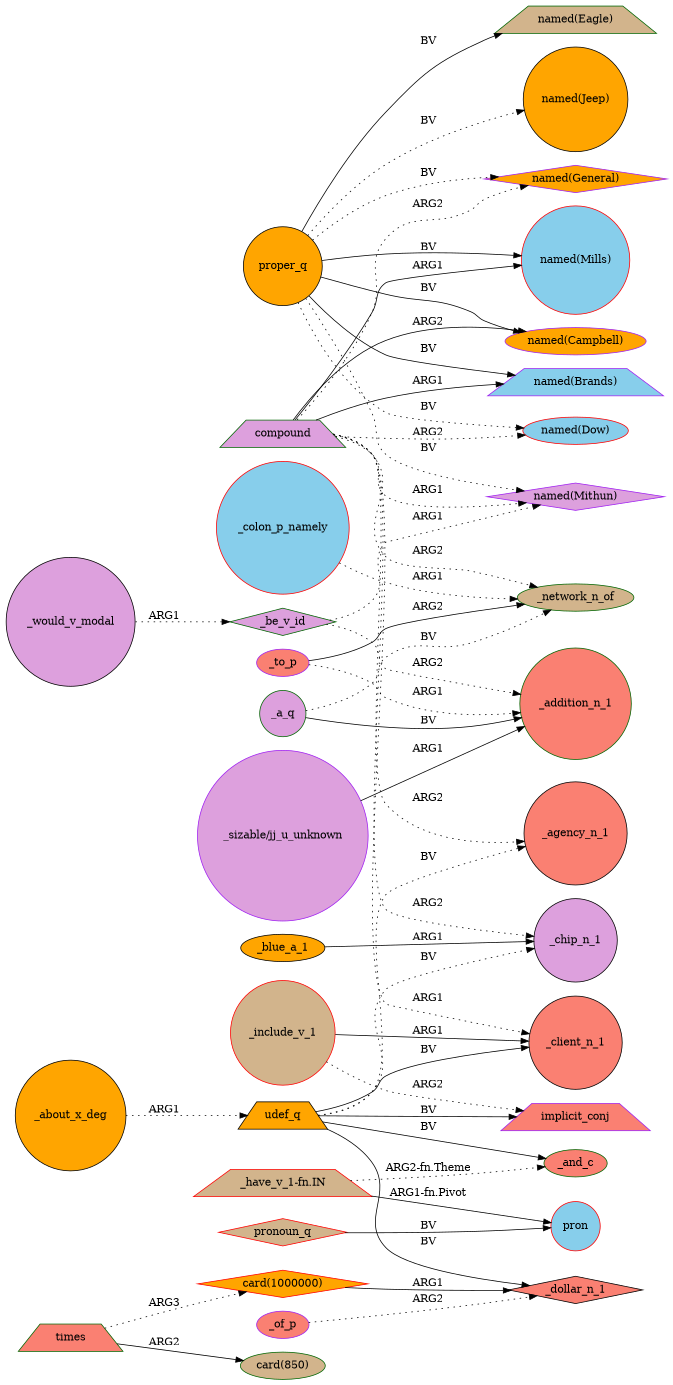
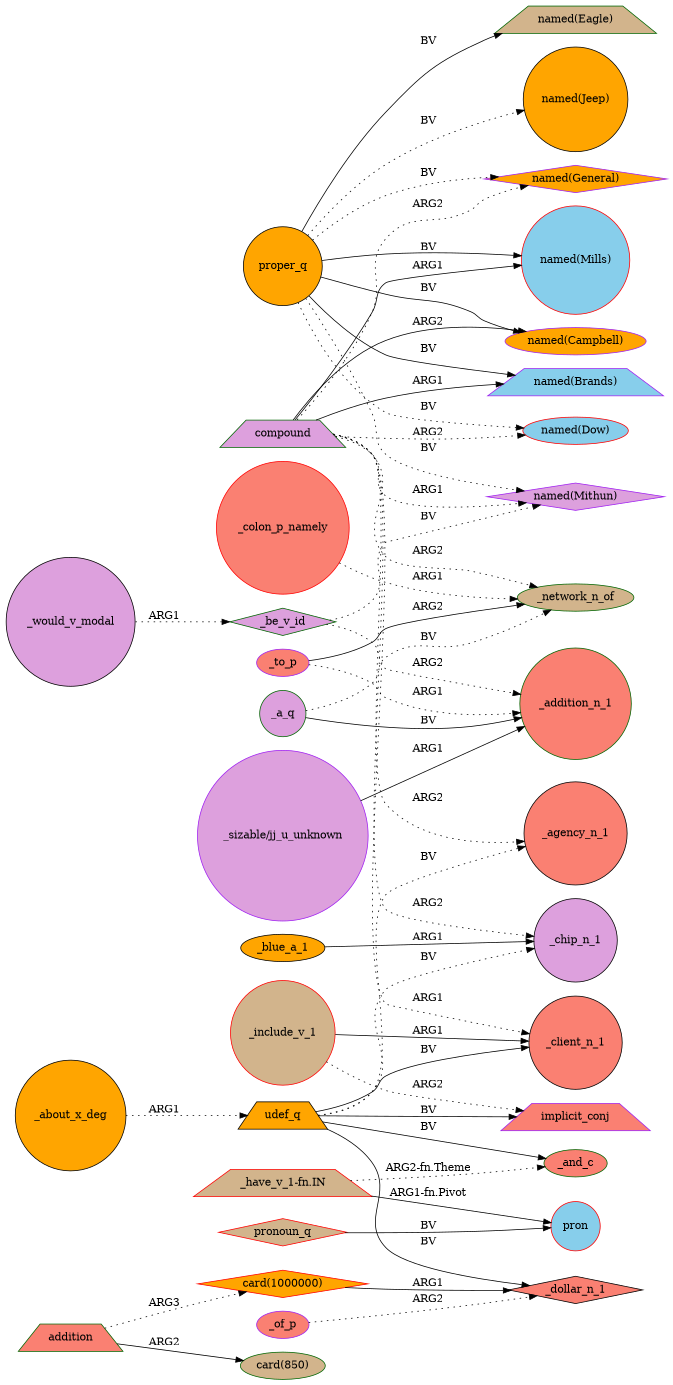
edge "_be_v_id" -> "named(Mithun)": label "ARG1" -> "BV"
node "_colon_p_namely": fillcolor skyblue -> salmon
node "times": label "times" -> "addition"
